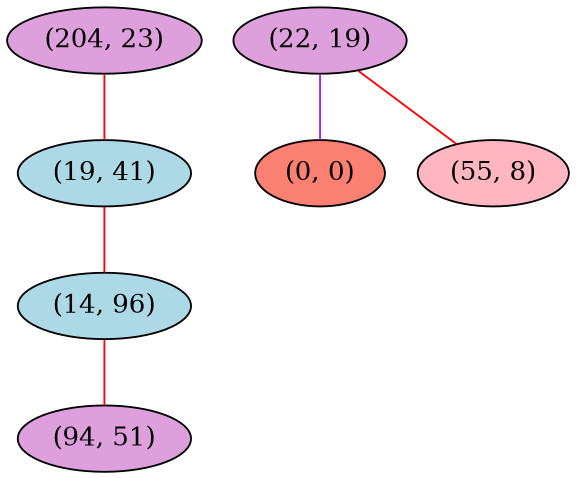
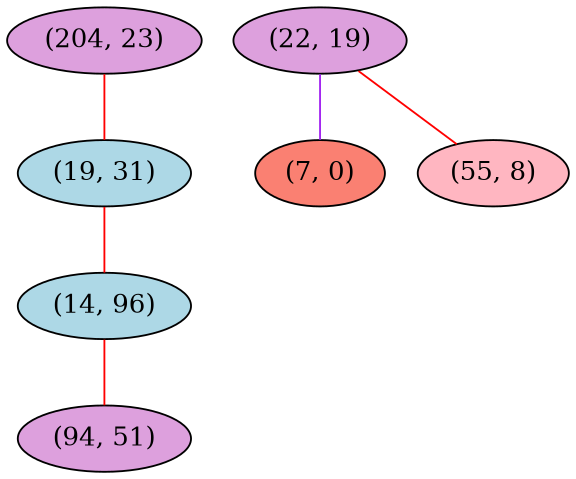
node "(19, 41)": label "(19, 41)" -> "(19, 31)"
node "(0, 0)": label "(0, 0)" -> "(7, 0)"
